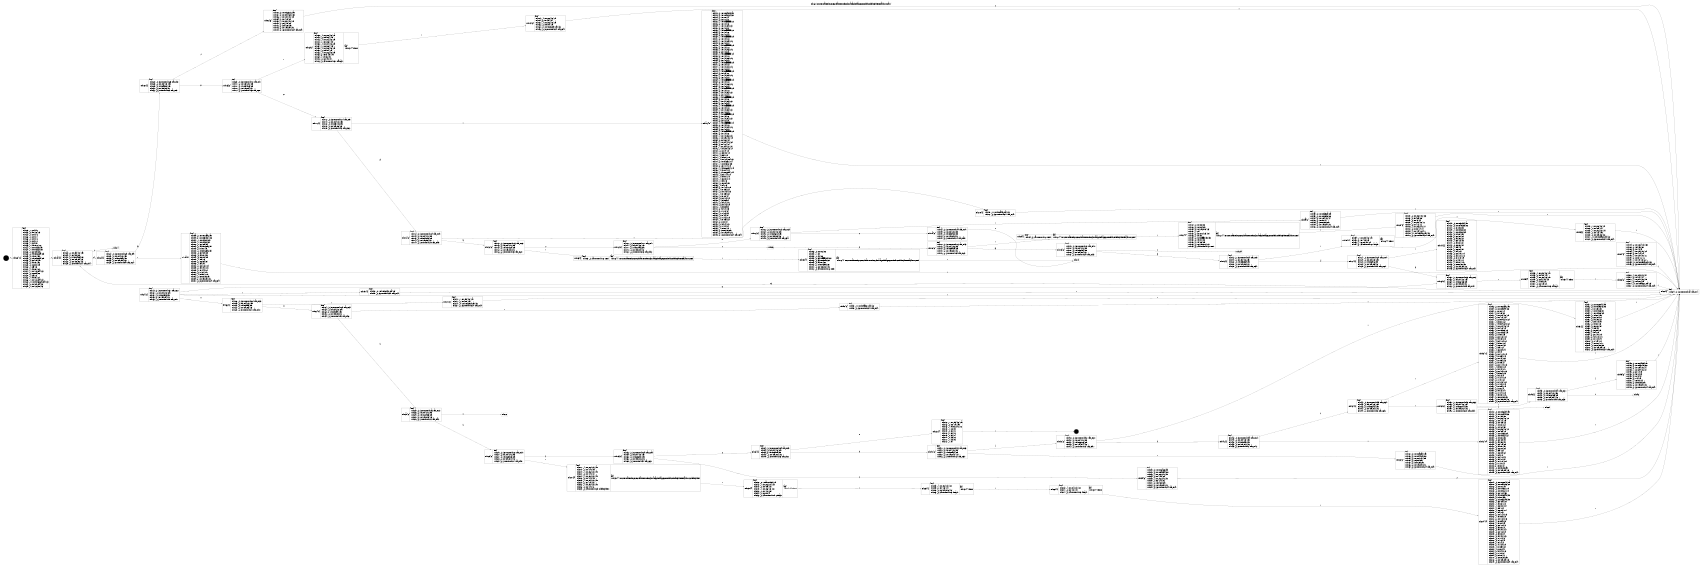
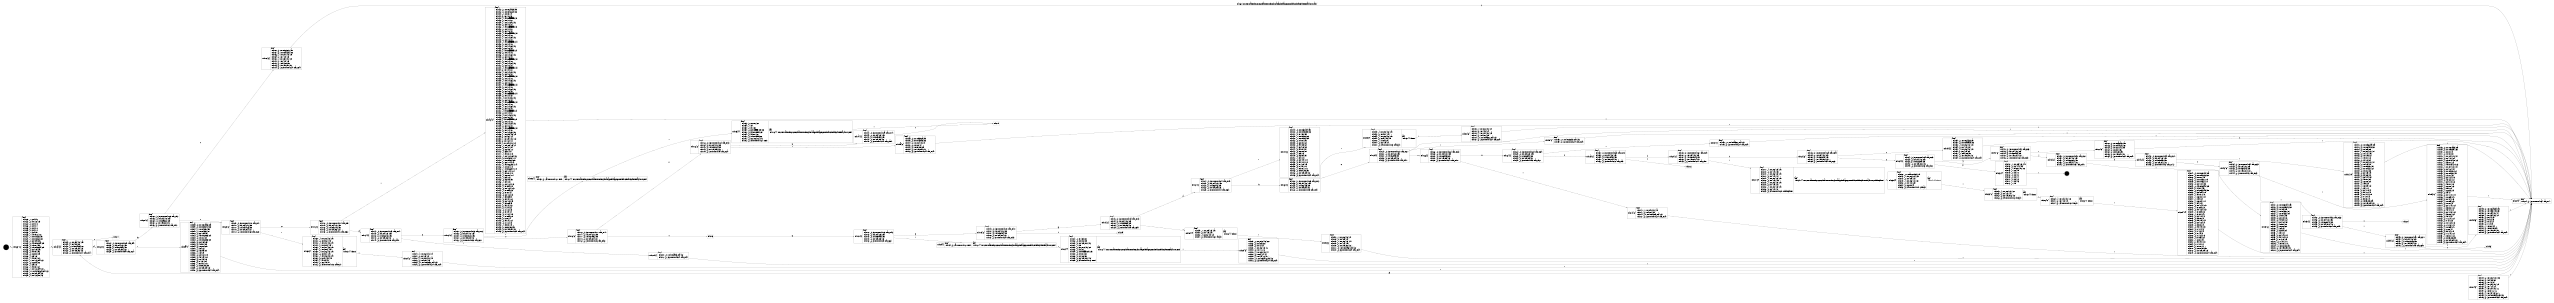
edge "0x40184c [28]" -> "0x401830 [28]": reversed
